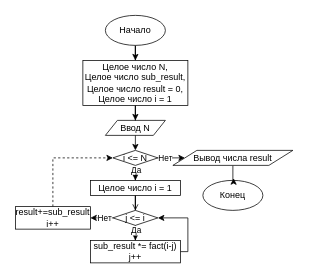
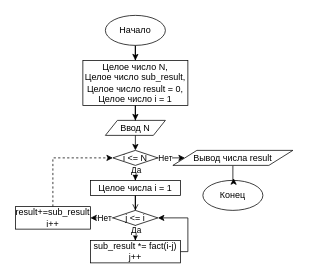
node "Целое число i = 1": label "Целое число i = 1" -> "Целое числа i = 1"
